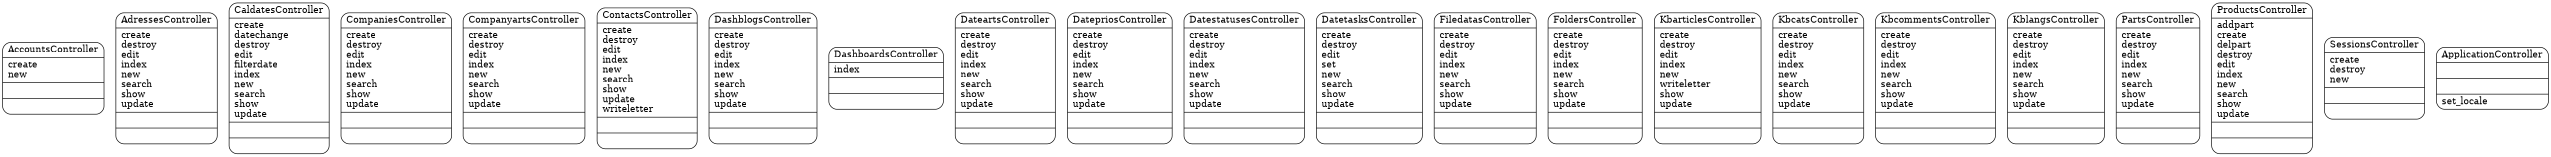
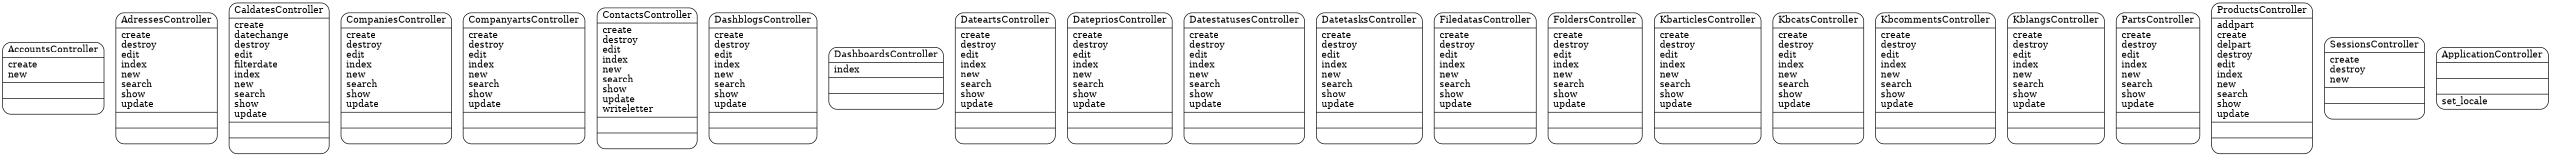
node "DatetasksController": text "set" -> "index"
node "KbarticlesController": text "writeletter" -> "search"
